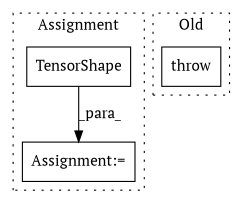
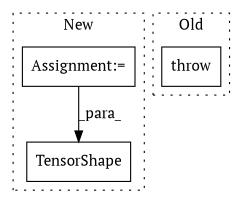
cluster "Assignment": label "Assignment" -> "New"
edge "TensorShape" -> "Assignment:=": reversed
